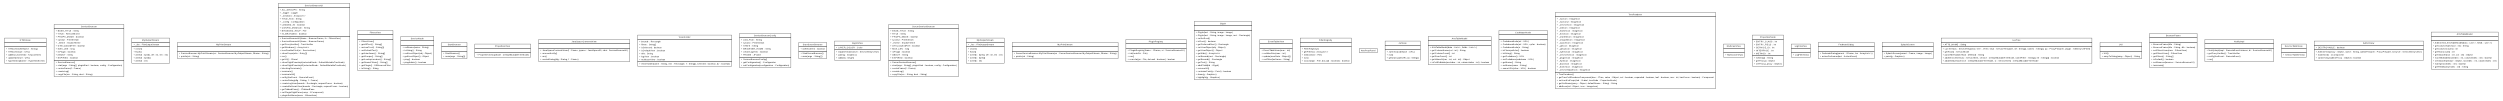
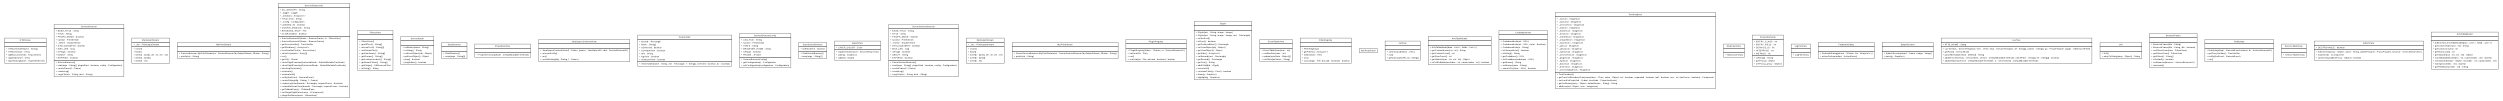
node "ServiceBrowser": text "+ TITLE : RemoteEvent" -> "+ TITLE : String"
node "ServiceBrowserConfig": text "+ createLogView : boolean" -> "+ isPlugin : boolean"
